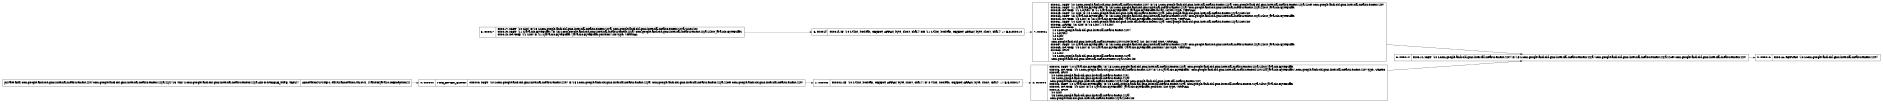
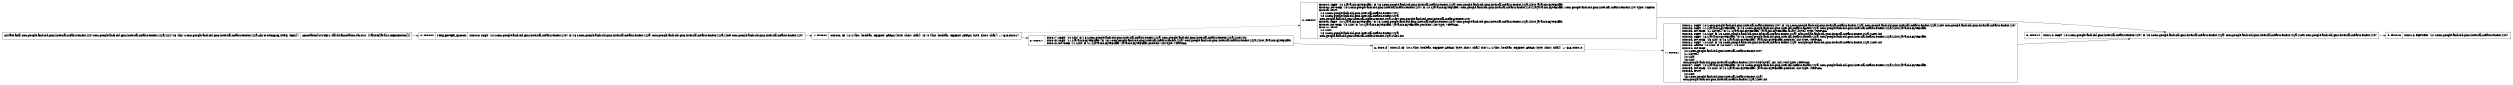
edge "1: 0x0002" -> "5: 0x0017": added
